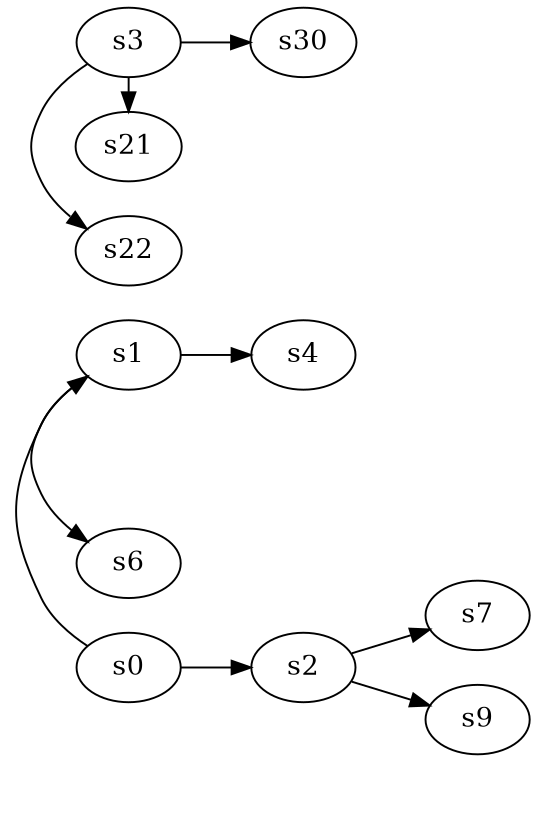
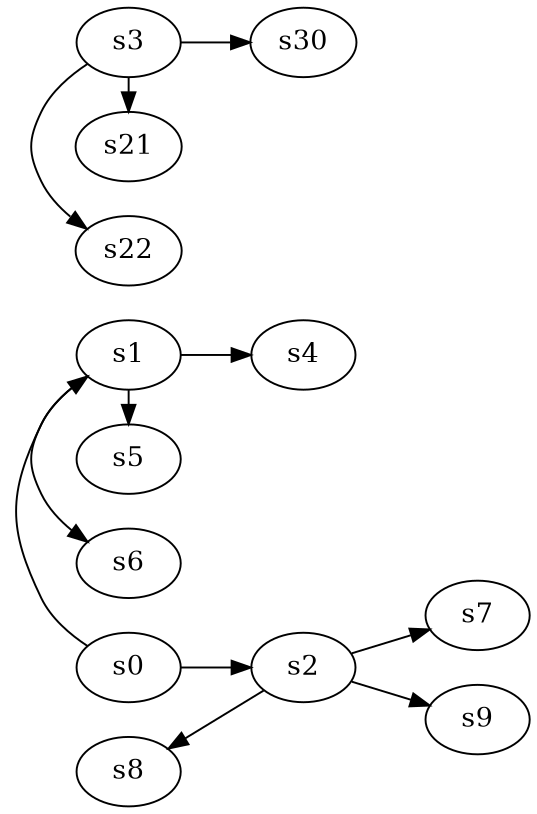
node "s5": added
node "s8": added
